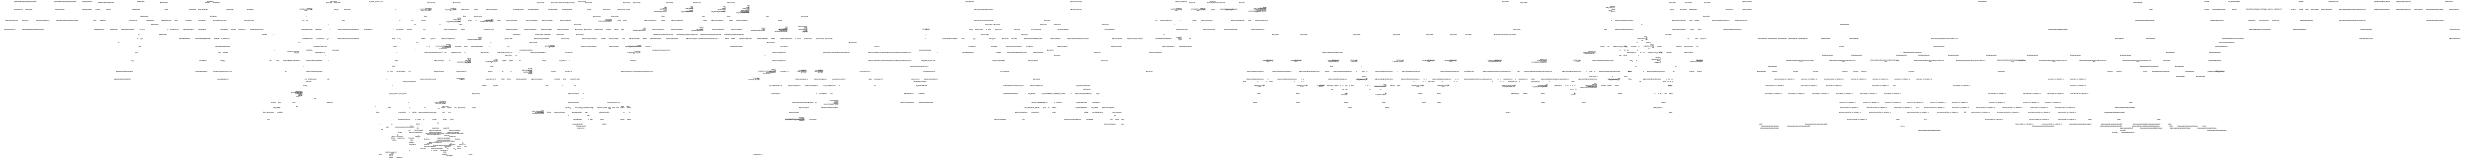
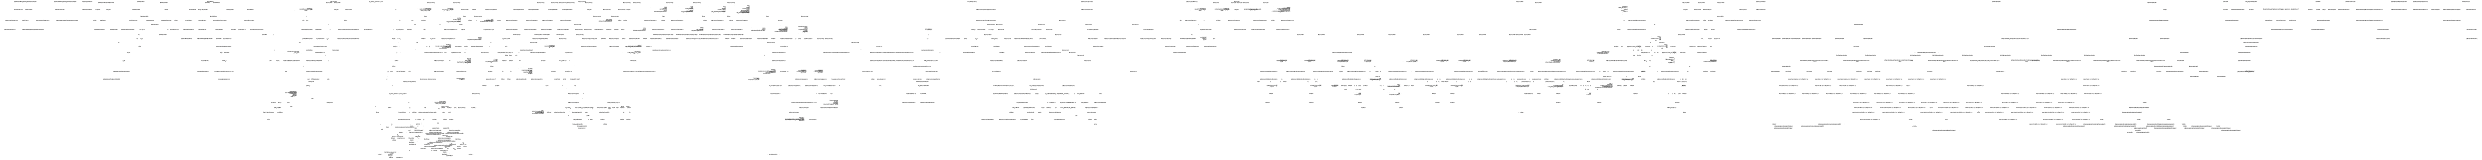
edge "var connection = new SqlConnection(_connectionString)" -> "return connection;": now "var connection = new SqlConnection(_connectionString)" -> "Entry System.IO.StreamReader.StreamReader(System.IO.Stream)"
